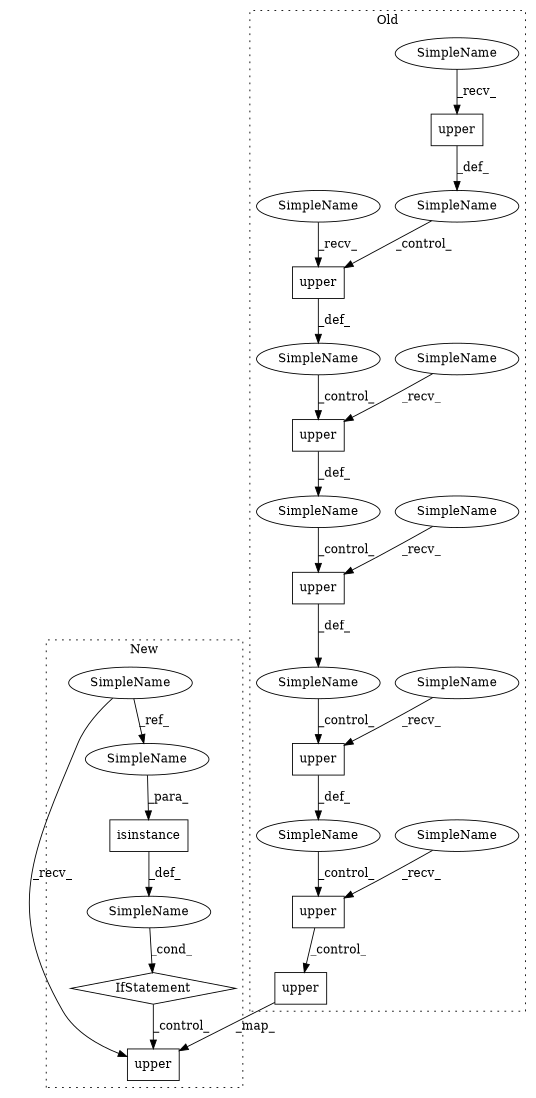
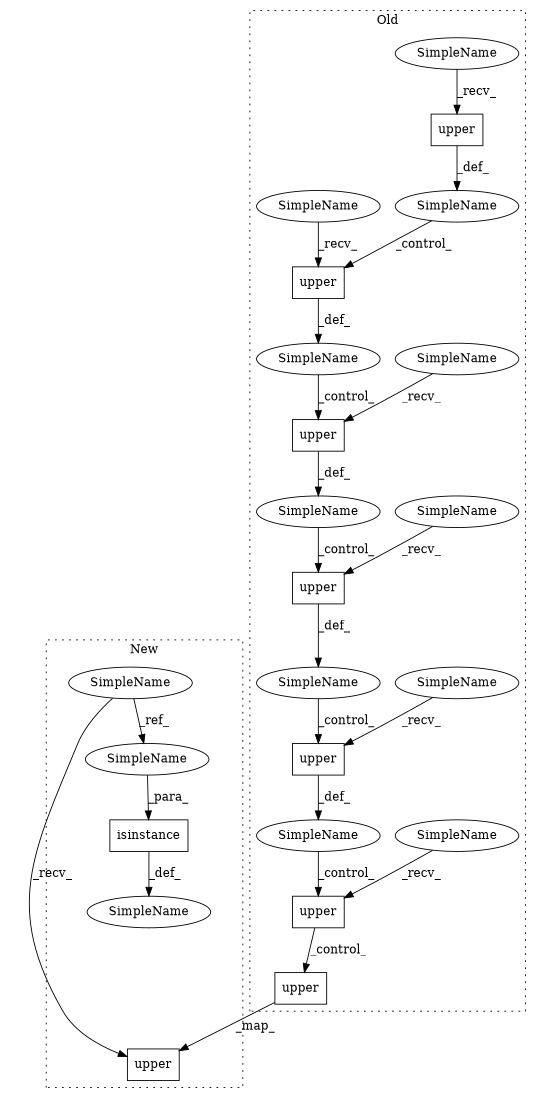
node "IfStatement": removed
